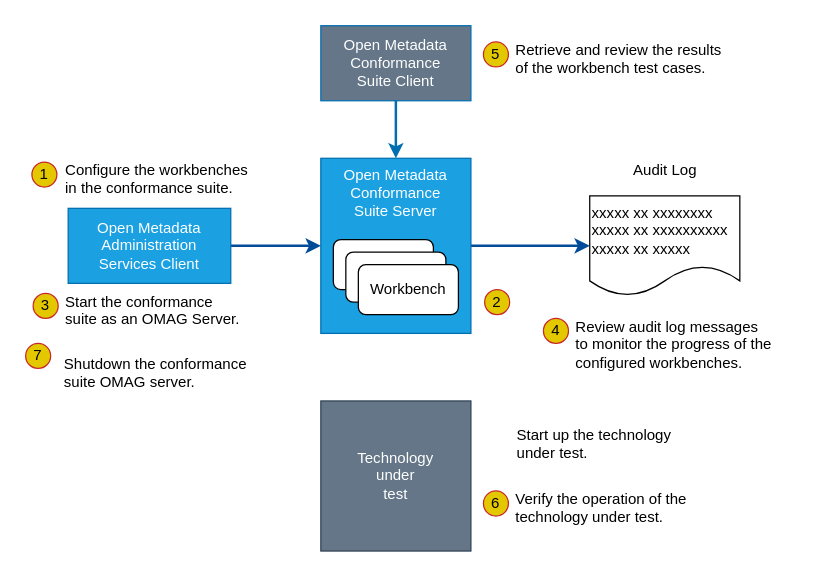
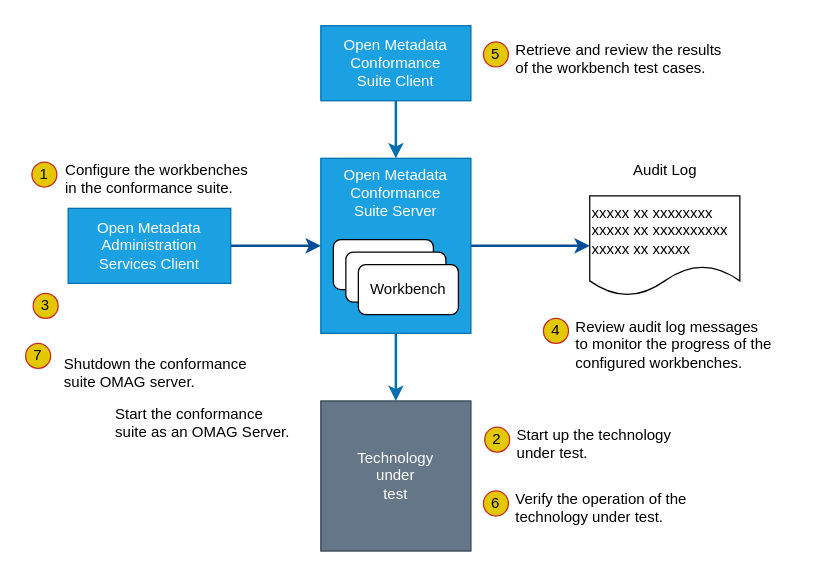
node "Open Metadata Conformance Suite Client": fillcolor #647687 -> #1ba1e2
node "2": moved (497, 302) -> (497, 439)
node "Start the conformance suite as an OMAG Server.": moved (157, 308) -> (207, 421)
edge "Open Metadata Conformance Suite Server" -> "Technology under test": added
